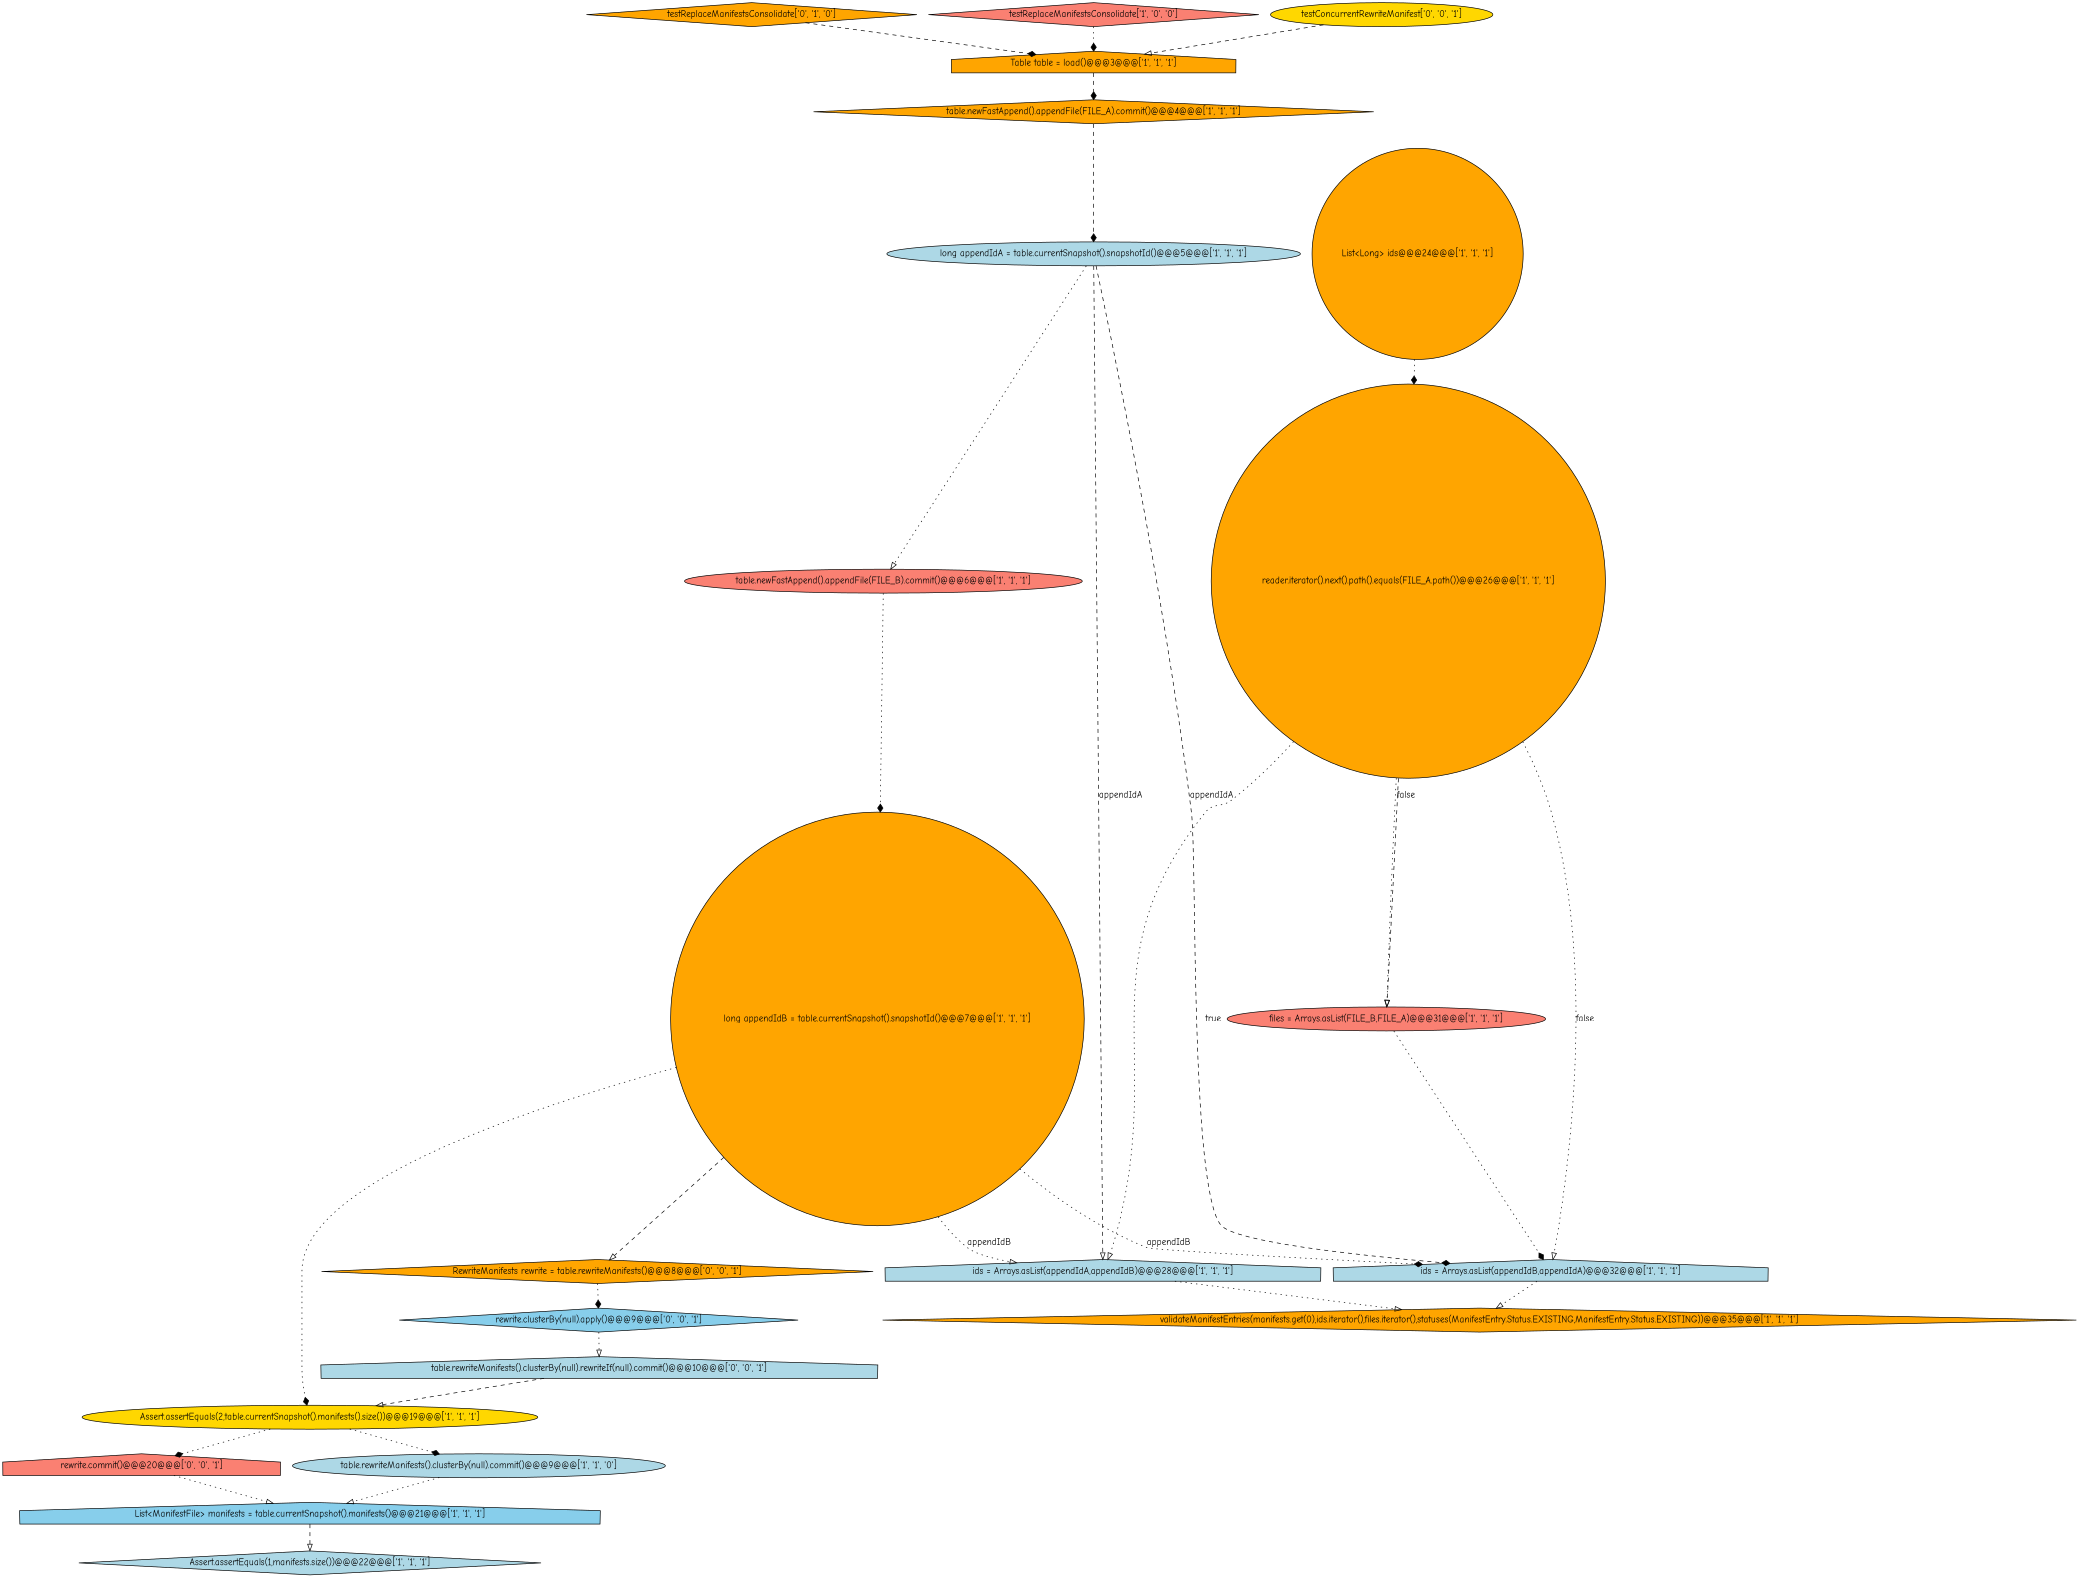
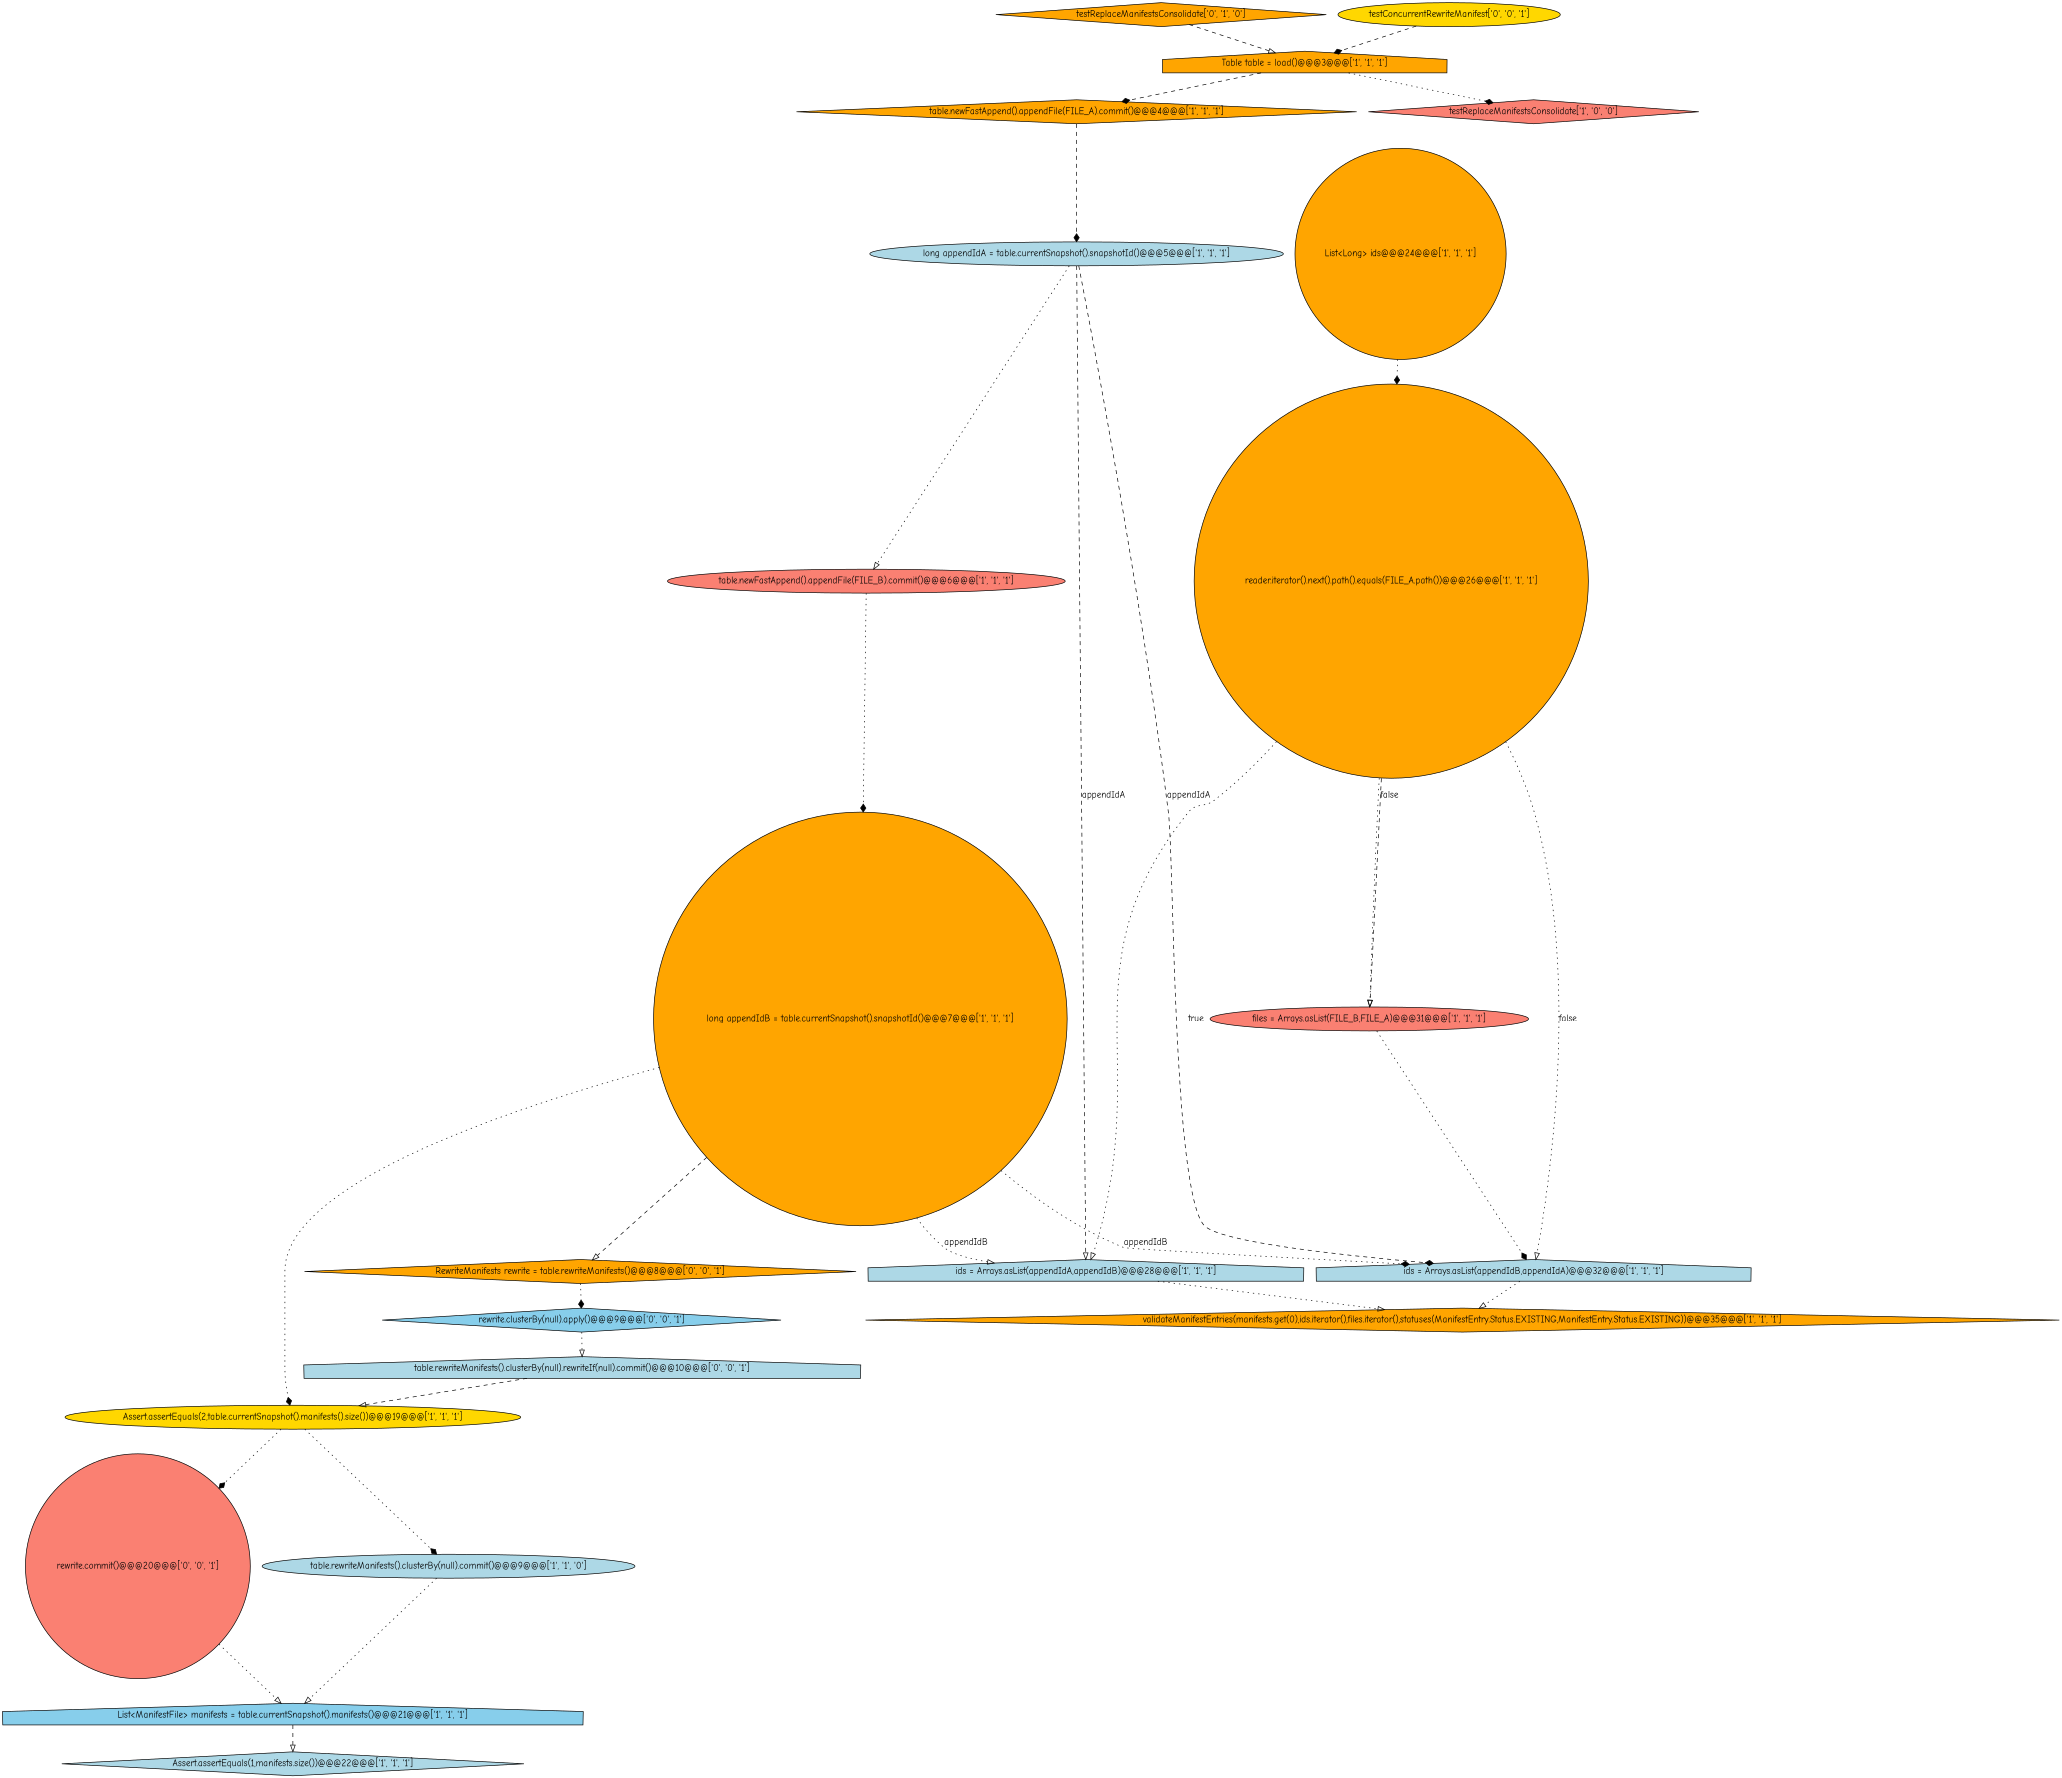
edge "testReplaceManifestsConsolidate['1', '0', '0']" -> "Table table = load()@@@3@@@['1', '1', '1']": reversed
edge "testReplaceManifestsConsolidate['0', '1', '0']" -> "Table table = load()@@@3@@@['1', '1', '1']": arrowhead diamond -> onormal
edge "testConcurrentRewriteManifest['0', '0', '1']" -> "Table table = load()@@@3@@@['1', '1', '1']": arrowhead onormal -> diamond
node "rewrite.commit()@@@20@@@['0', '0', '1']": shape house -> circle
